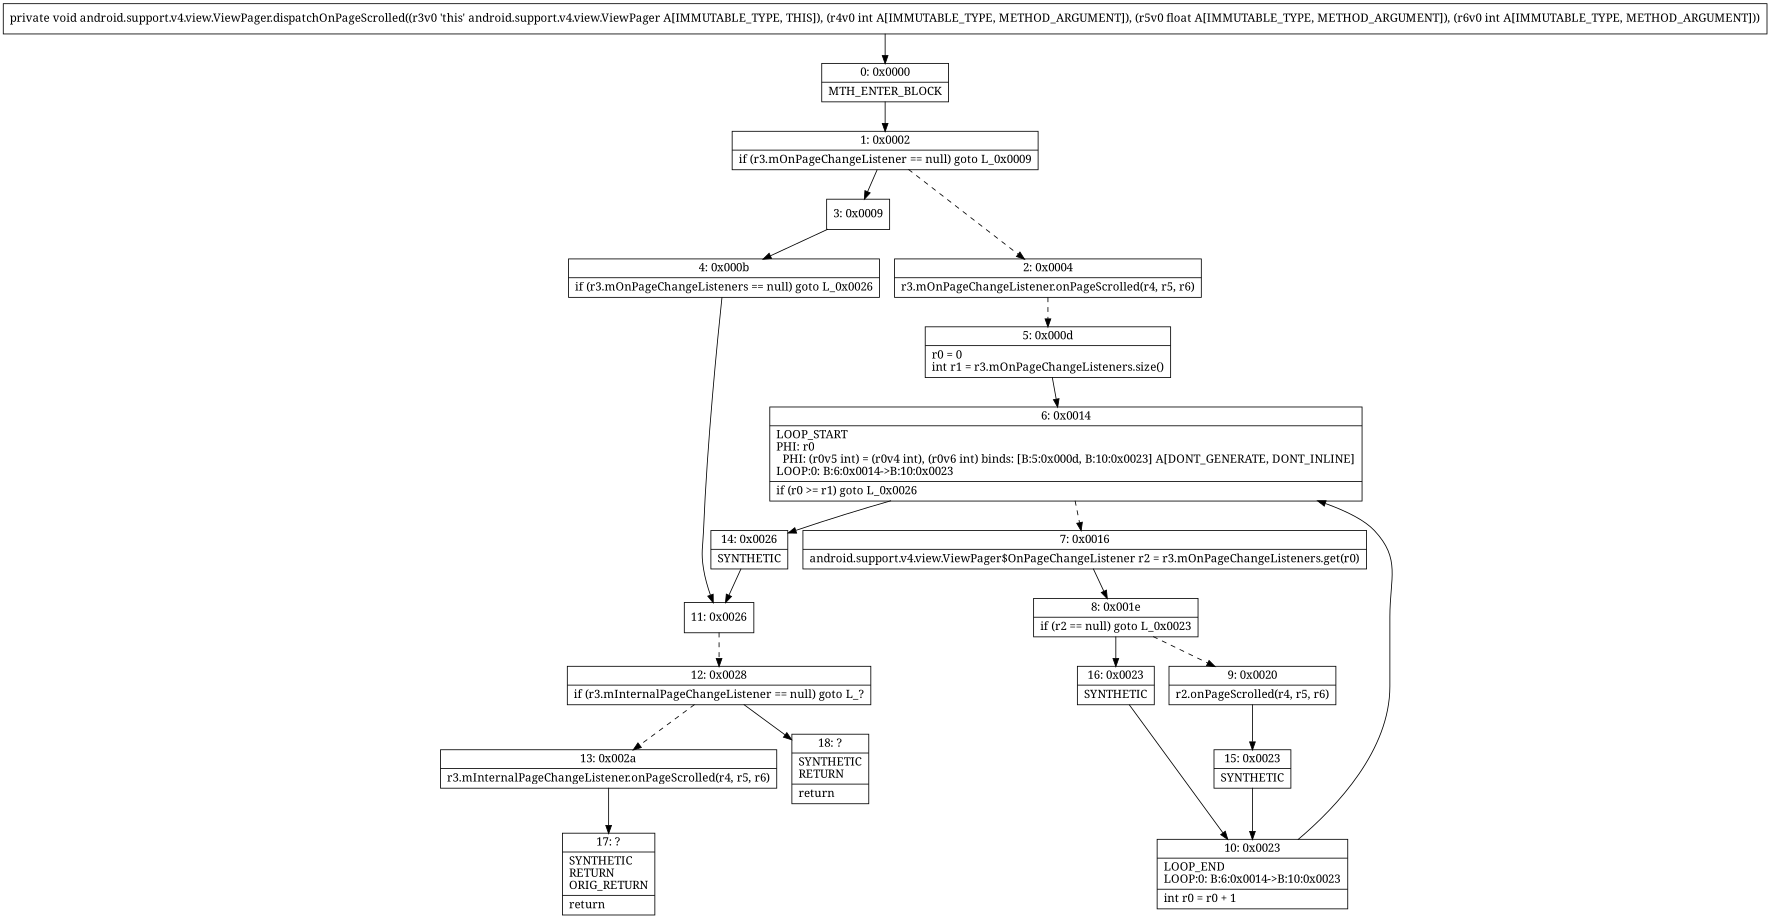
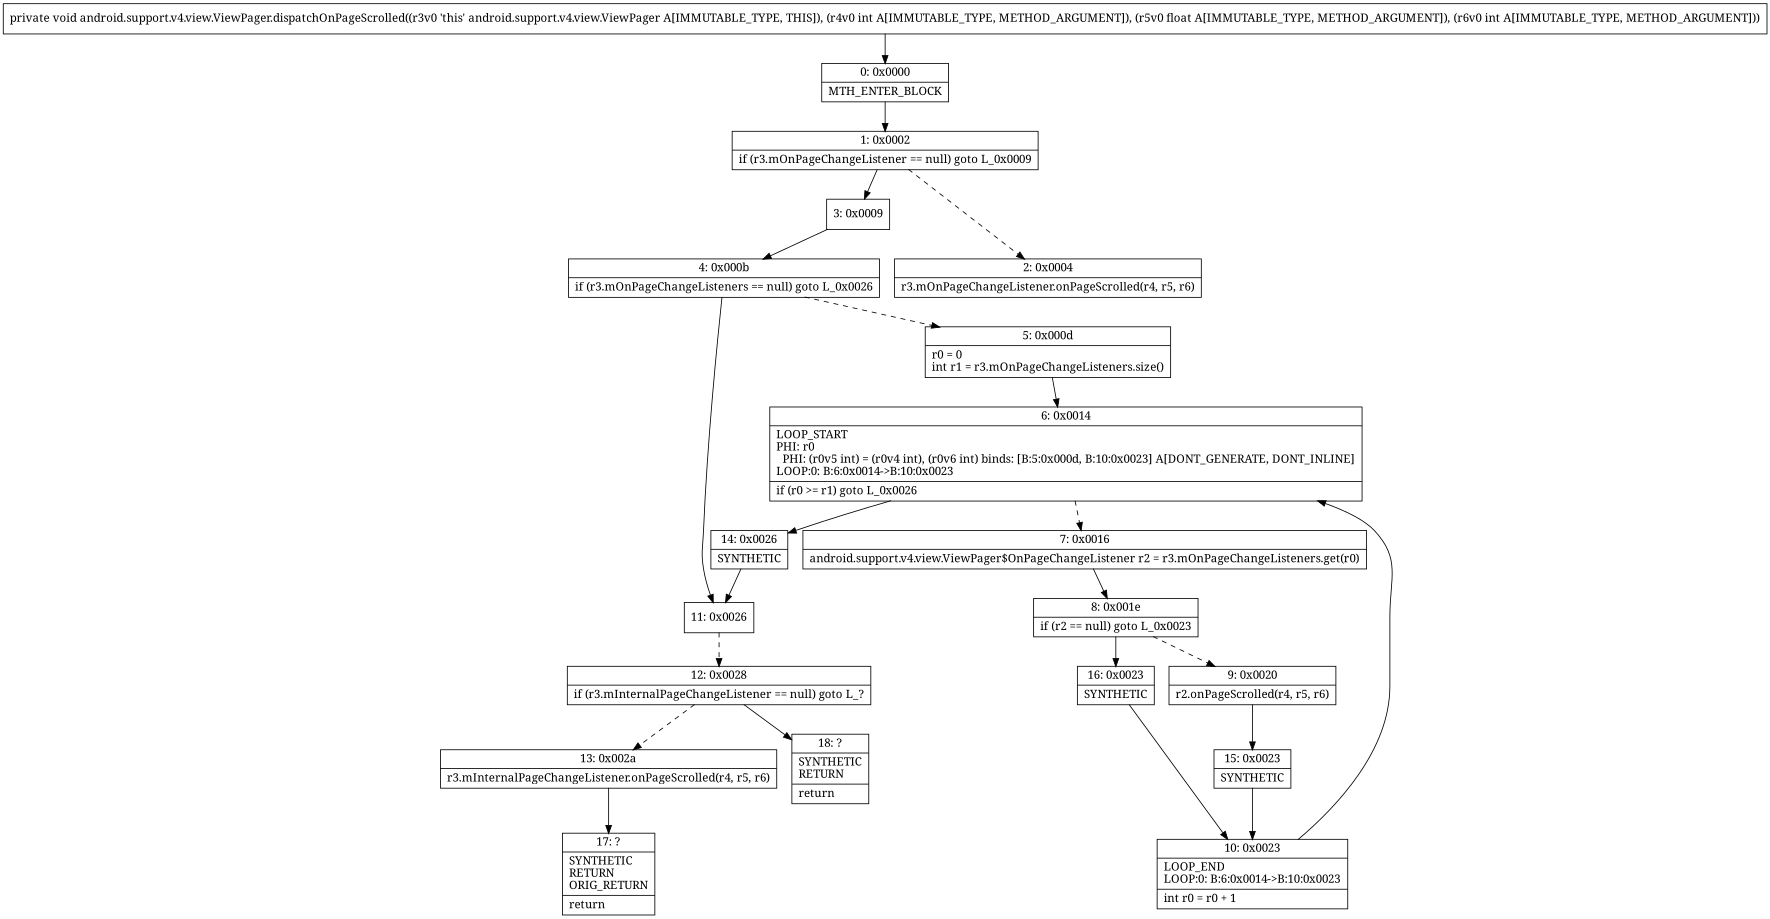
edge "2: 0x0004" -> "5: 0x000d": now "4: 0x000b" -> "5: 0x000d"
